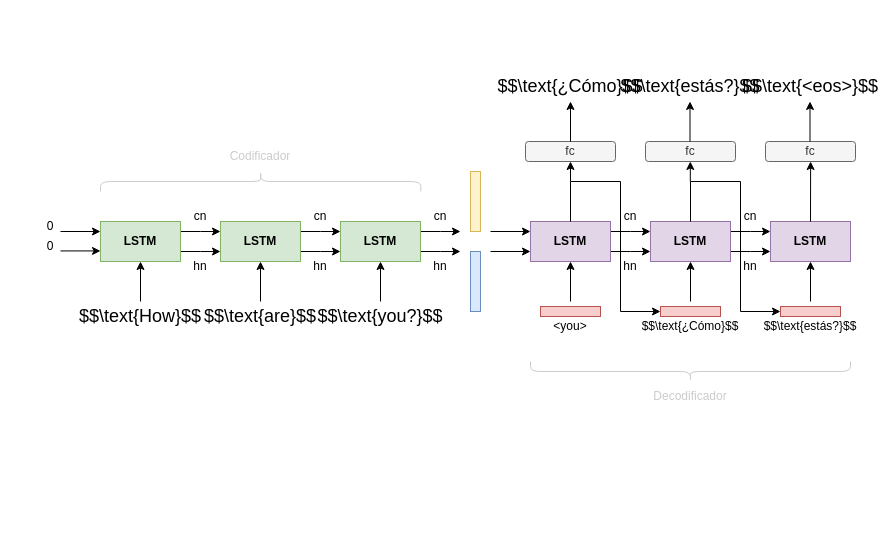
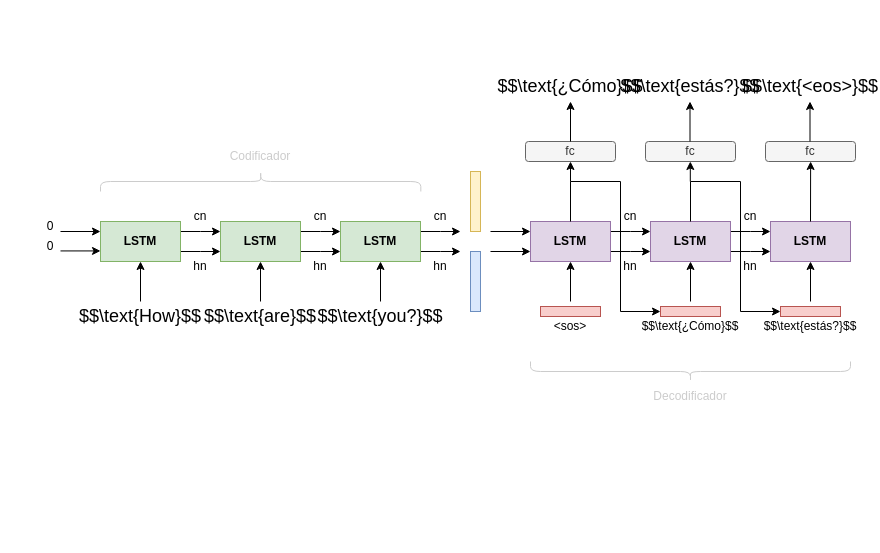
node "<you>": label "<you>" -> "<sos>"
